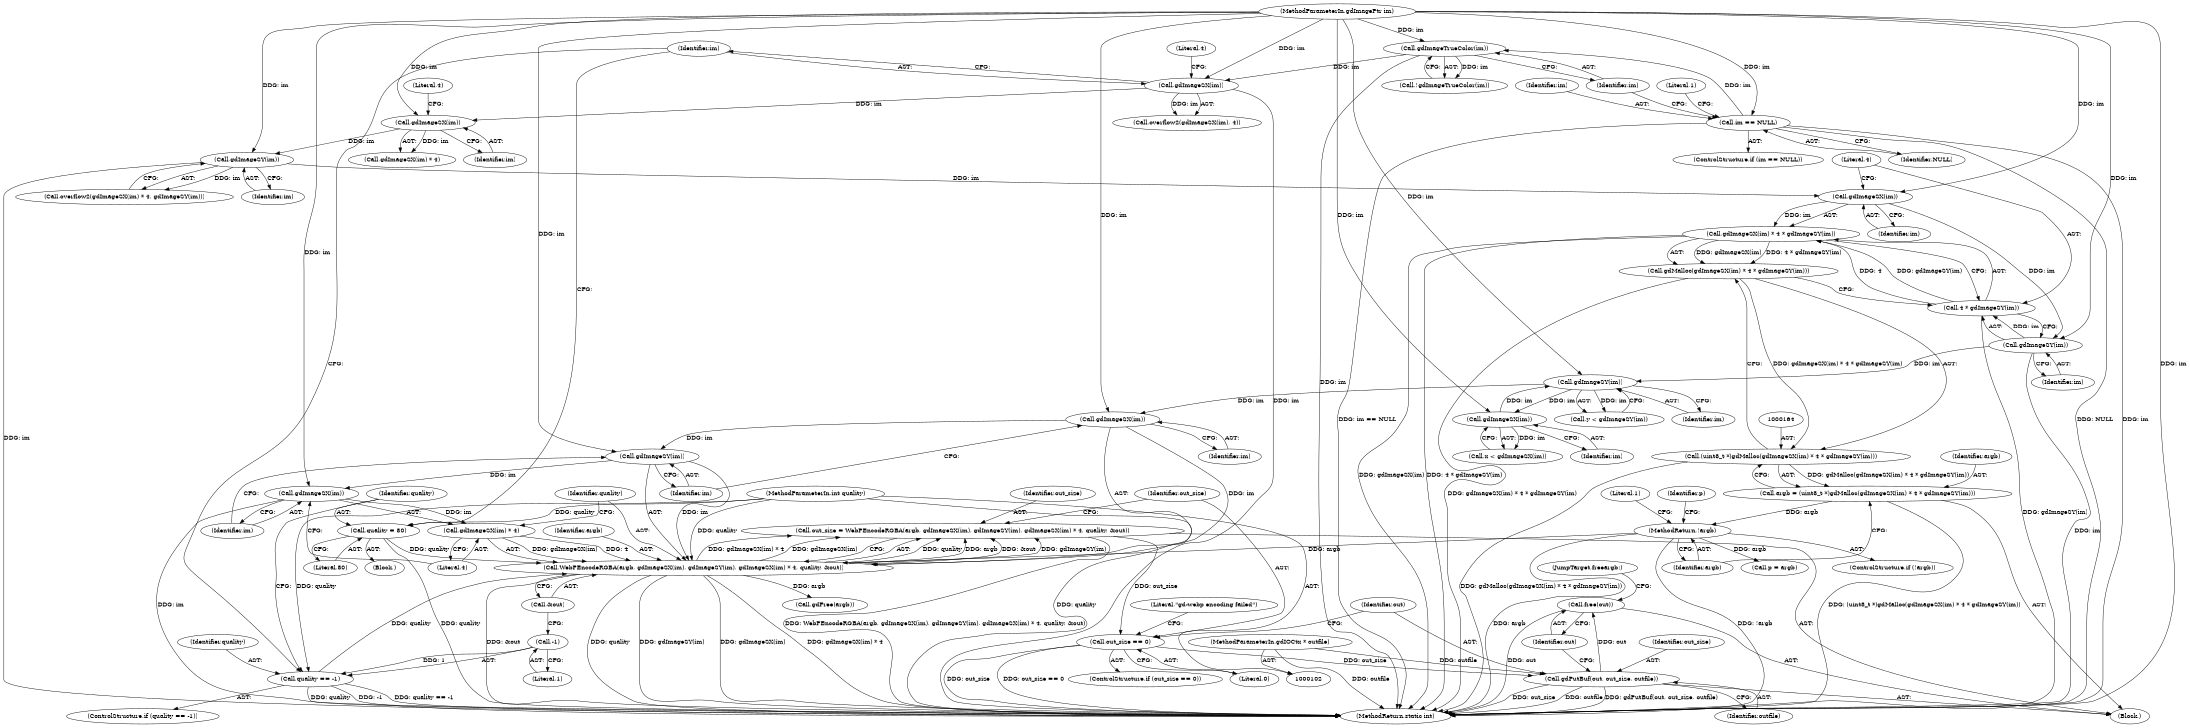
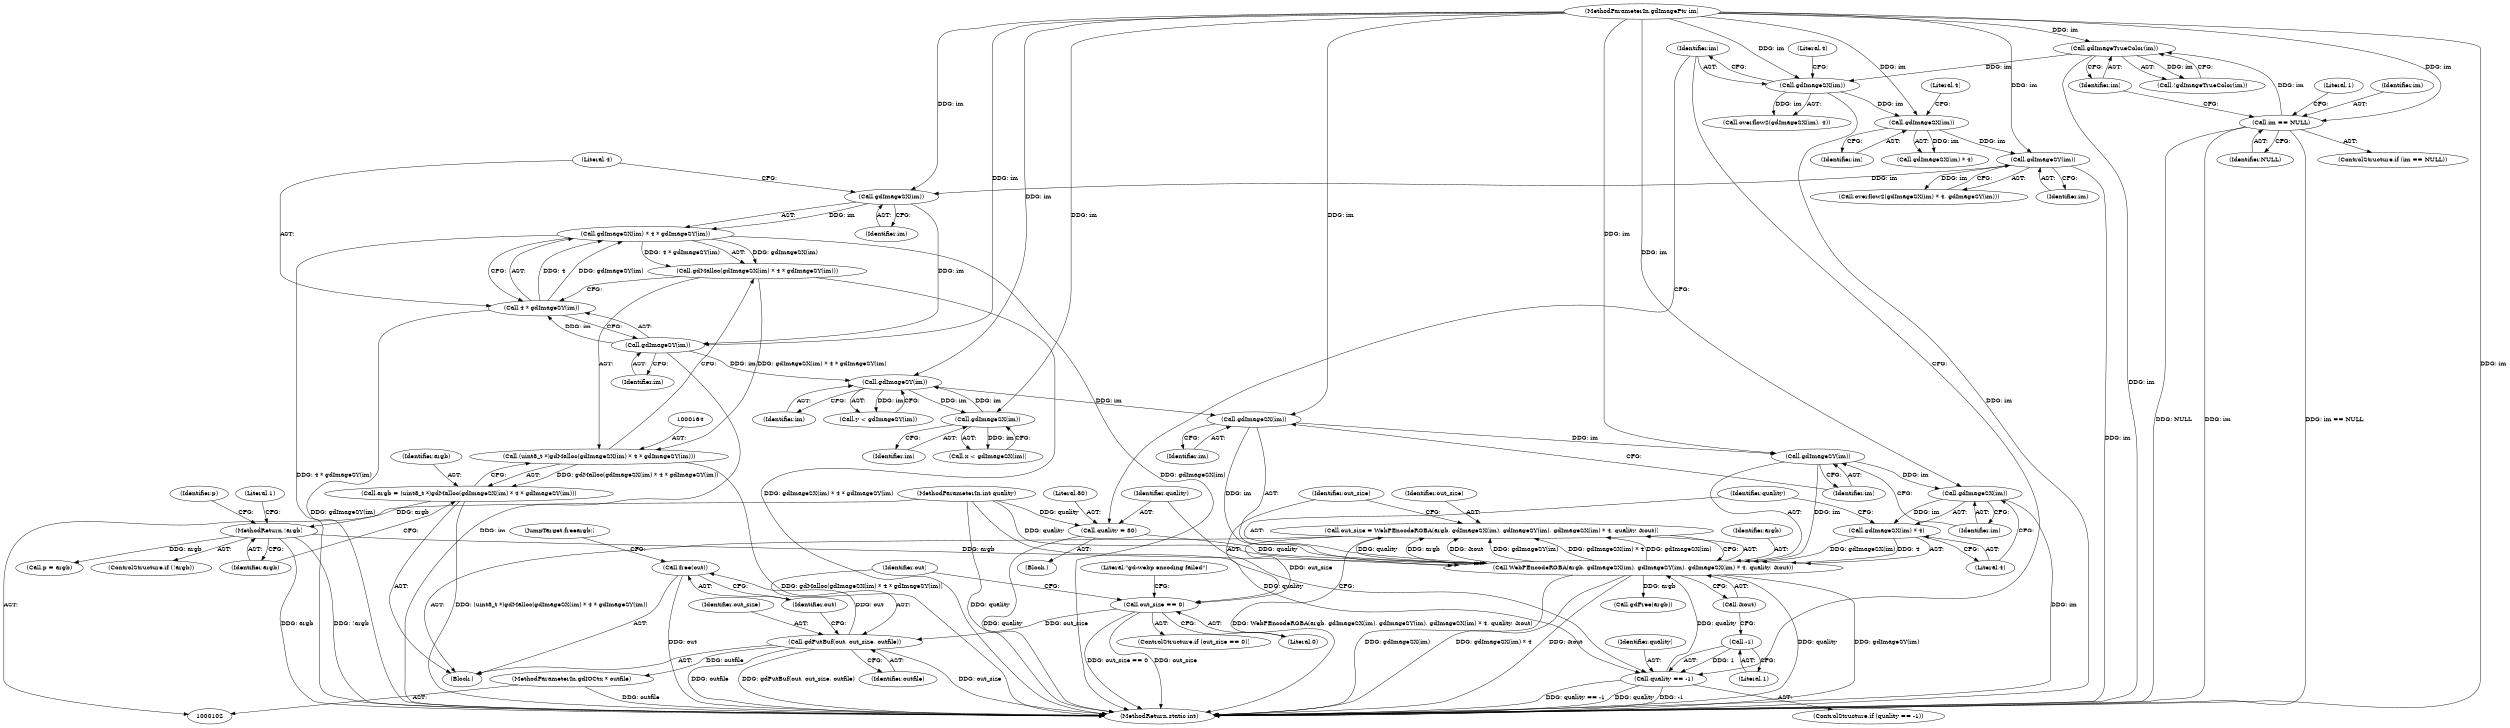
edge "(Call,quality = 80)" -> "(Literal,80)": removed, label "CFG:"
edge "(MethodParameterIn,gdIOCtx * outfile)" -> "(Call,gdPutBuf(out, out_size, outfile))": reversed
